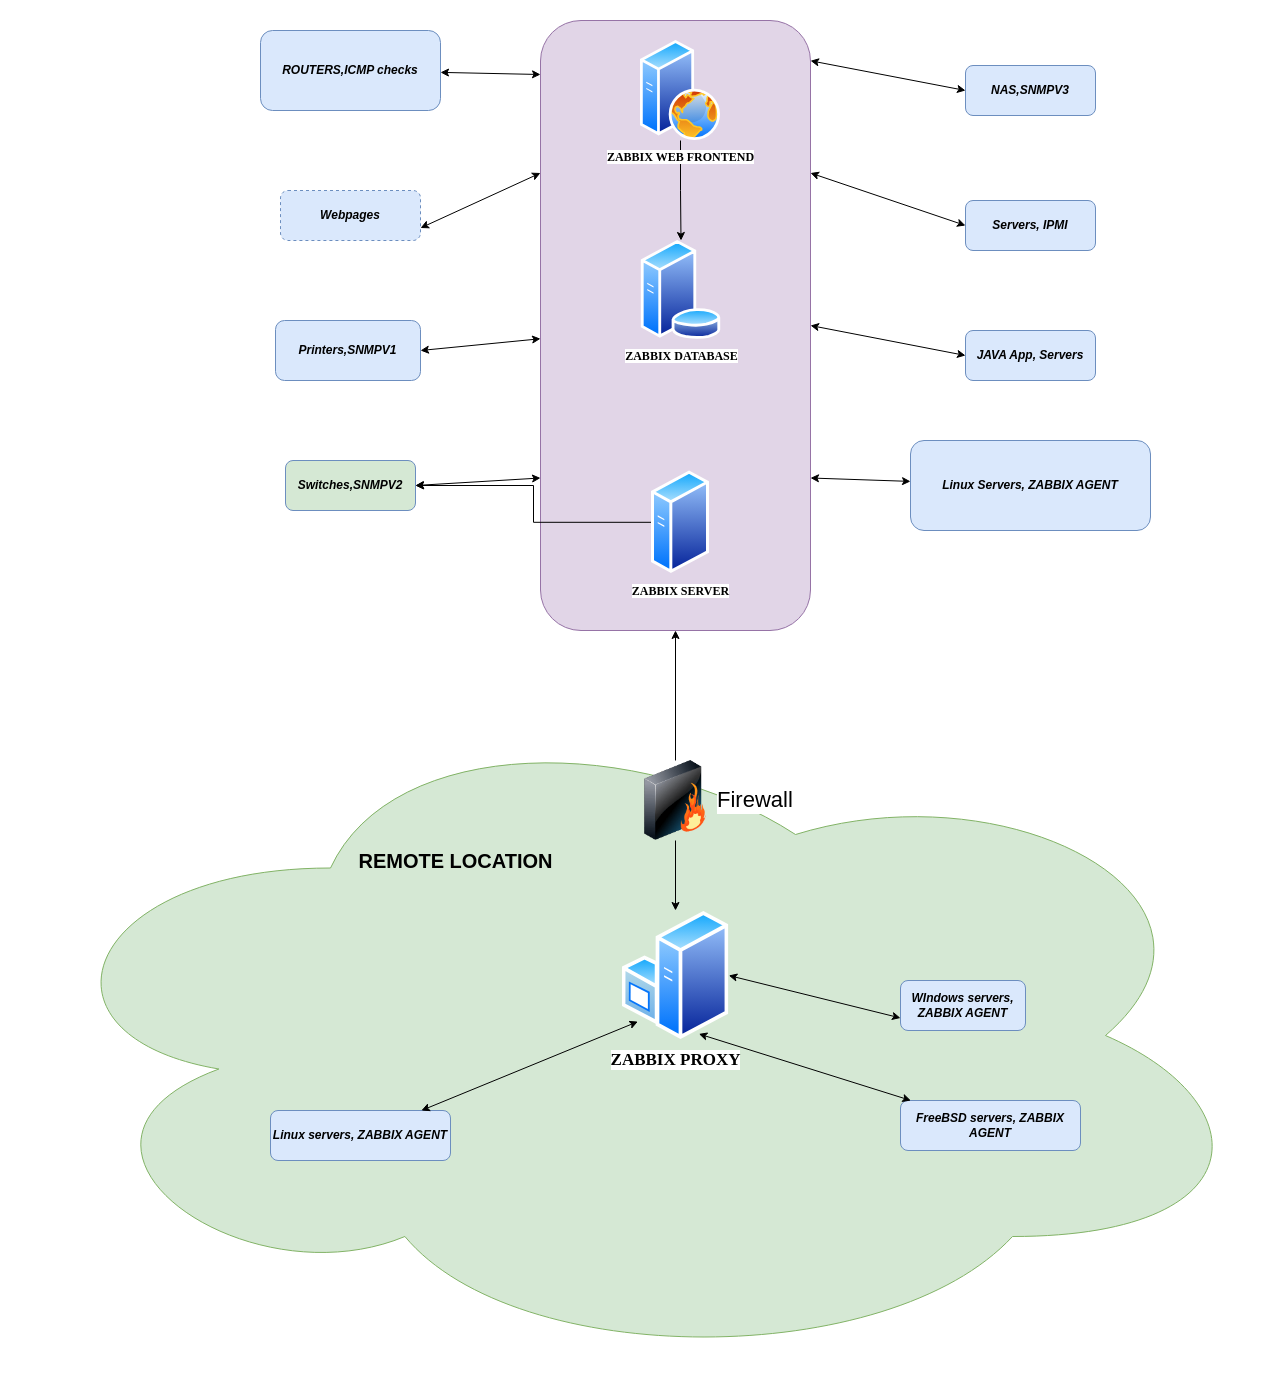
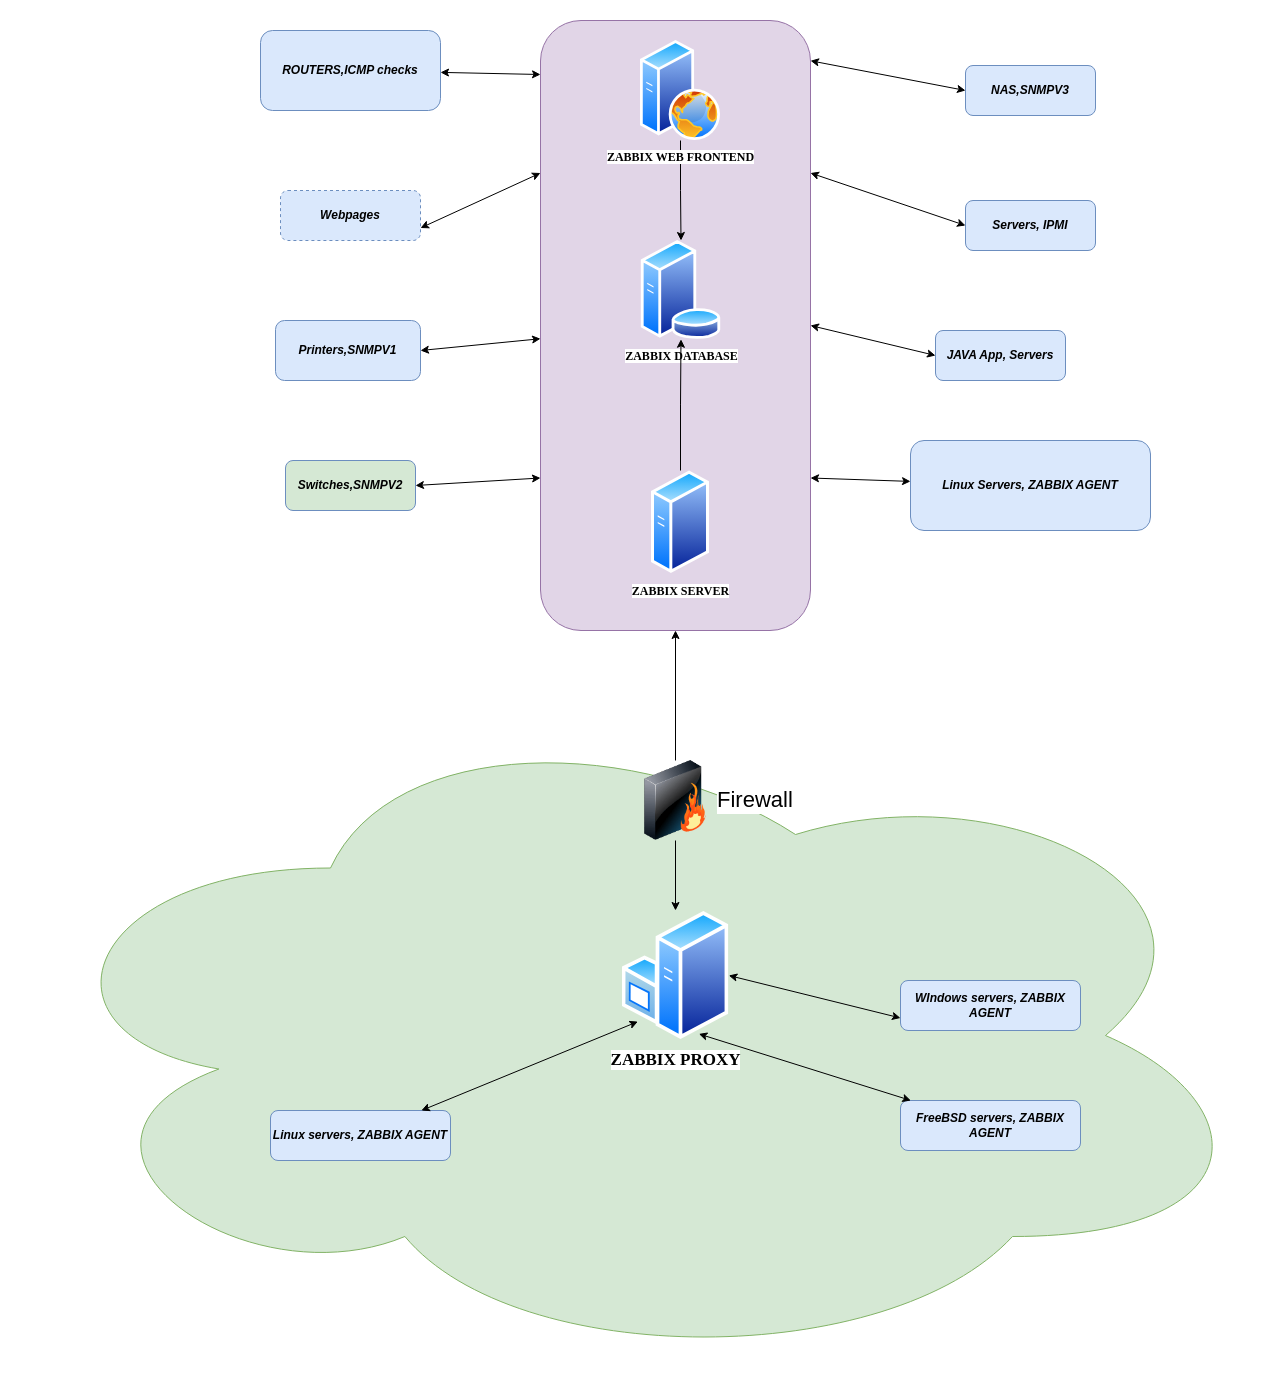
node "JAVA App, Servers": moved (1031, 356) -> (1001, 356)
edge "ZABBIX SERVER" -> "Switches,SNMPV2": now "ZABBIX SERVER" -> "ZABBIX DATABASE"
node "REMOTE LOCATION": removed
node "WIndows servers, ZABBIX AGENT": size 125x50 -> 180x50
